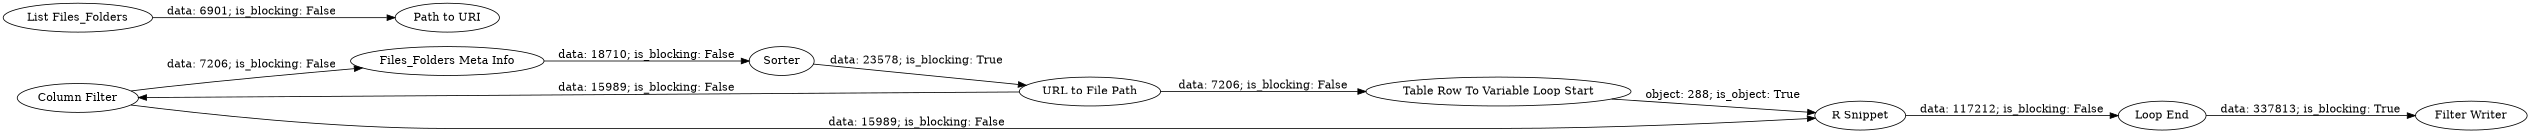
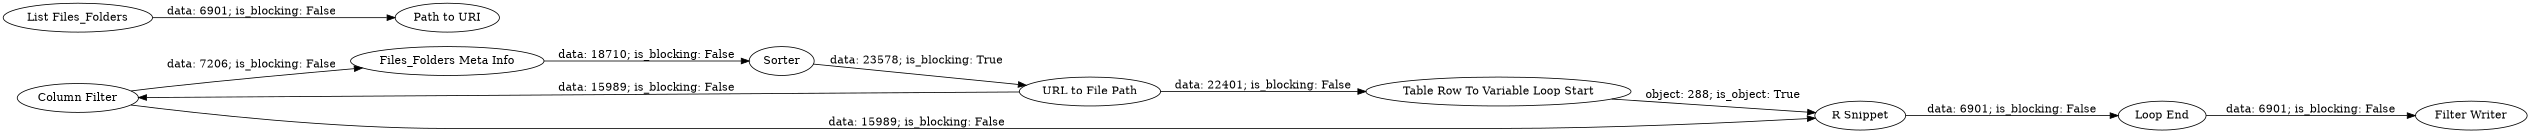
edge "URL to File Path" -> "Table Row To Variable Loop Start": label "data: 7206; is_blocking: False" -> "data: 22401; is_blocking: False"
edge "R Snippet" -> "Loop End": label "data: 117212; is_blocking: False" -> "data: 6901; is_blocking: False"
edge "Loop End" -> "Filter Writer": label "data: 337813; is_blocking: True" -> "data: 6901; is_blocking: False"
